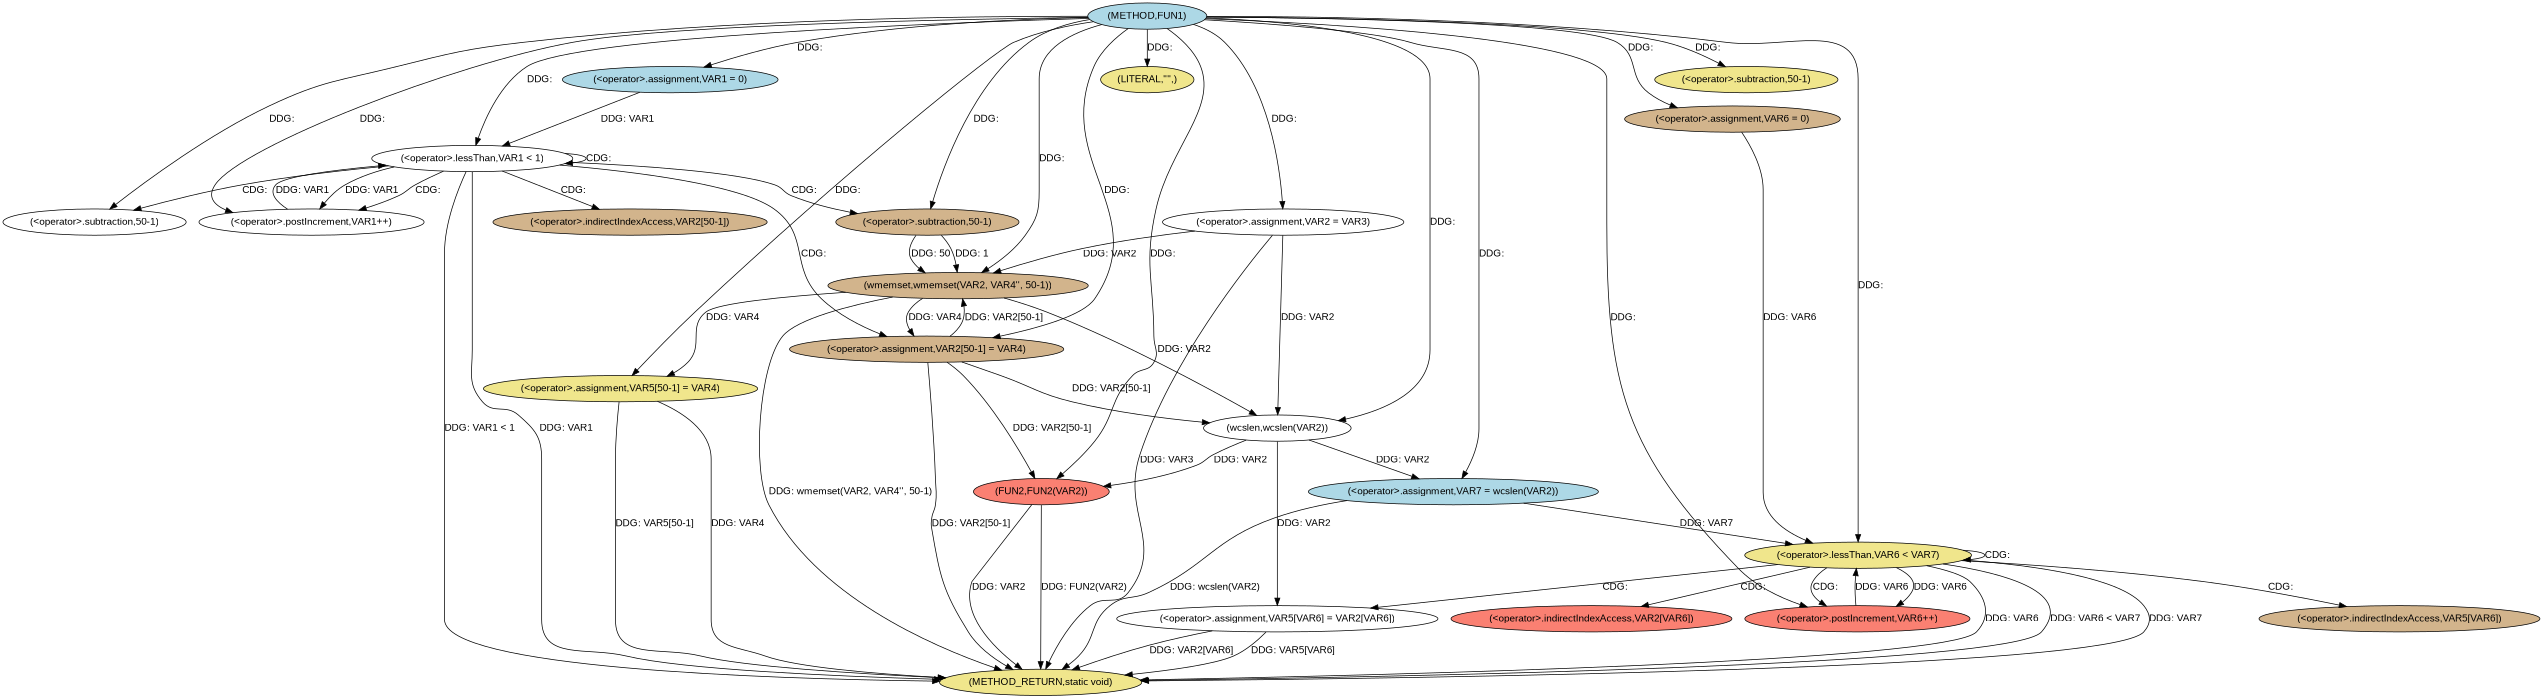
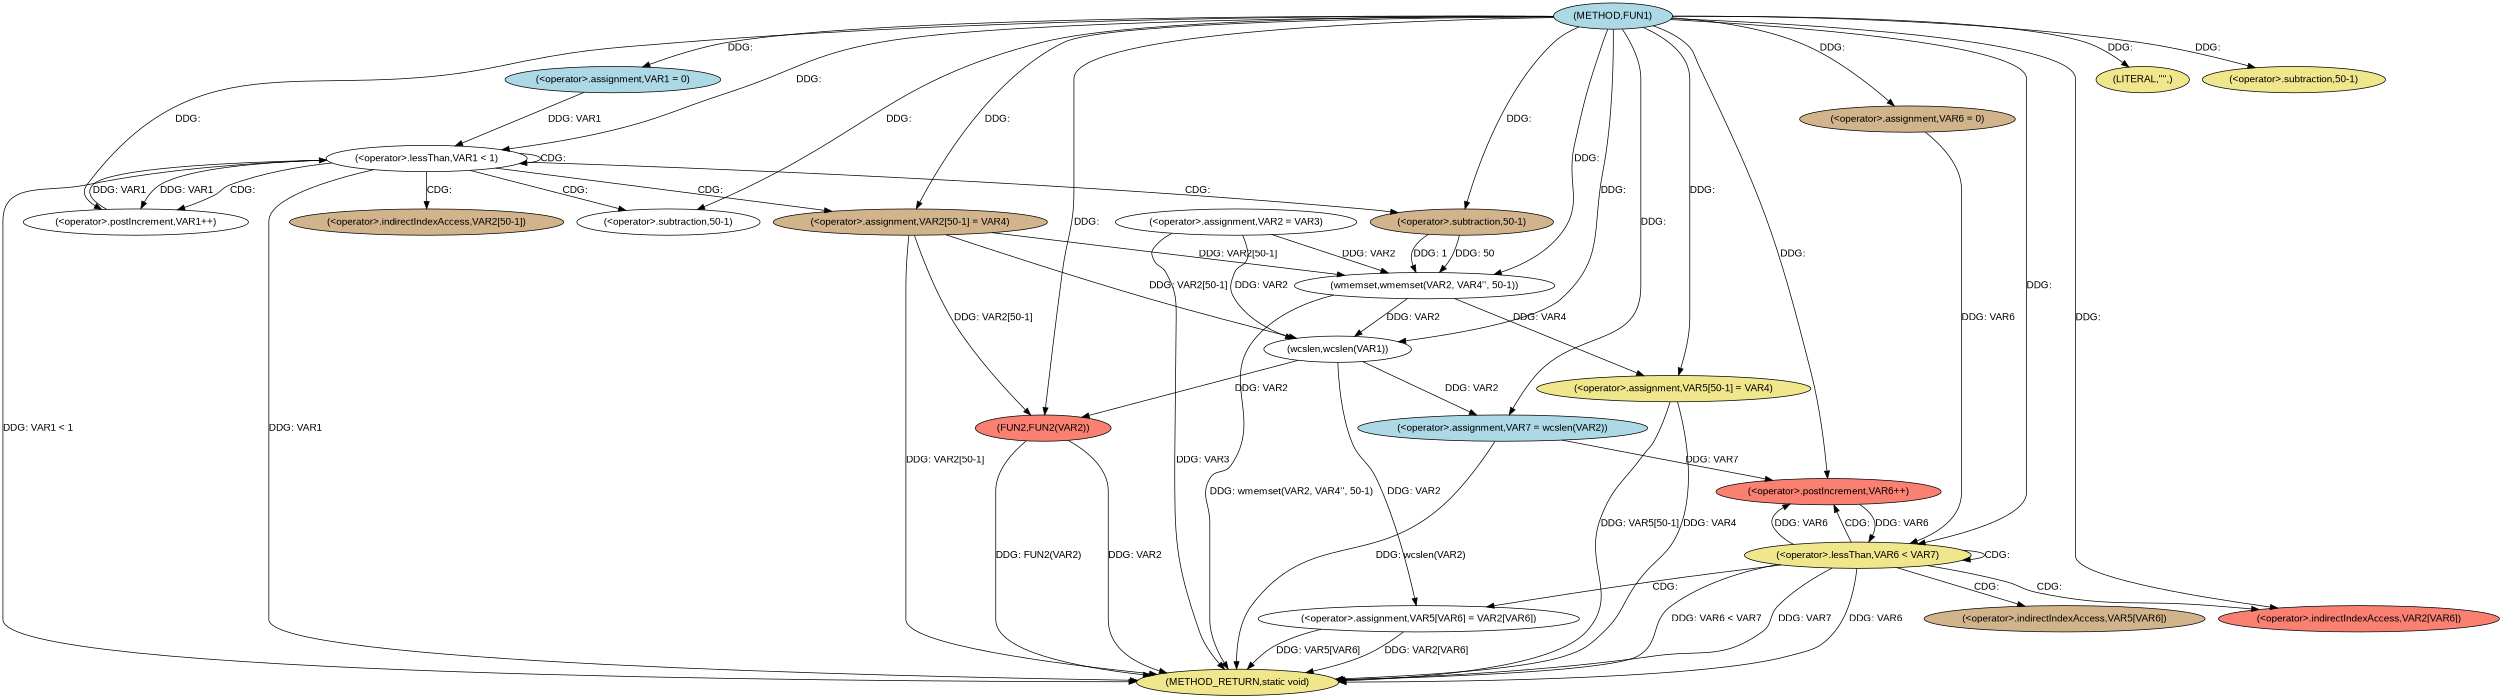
edge "(METHOD,FUN1)" -> "(<operator>.assignment,VAR2 = VAR3)": now "(METHOD,FUN1)" -> "(<operator>.indirectIndexAccess,VAR2[VAR6])"
node "(wmemset,wmemset(VAR2, VAR4'', 50-1))": fillcolor tan -> white
edge "(wmemset,wmemset(VAR2, VAR4'', 50-1))" -> "(<operator>.assignment,VAR2[50-1] = VAR4)": removed, label "DDG: VAR4"
node "(wcslen,wcslen(VAR2))": label "(wcslen,wcslen(VAR2))" -> "(wcslen,wcslen(VAR1))"
edge "(<operator>.assignment,VAR7 = wcslen(VAR2))" -> "(<operator>.lessThan,VAR6 < VAR7)": now "(<operator>.assignment,VAR7 = wcslen(VAR2))" -> "(<operator>.postIncrement,VAR6++)"
